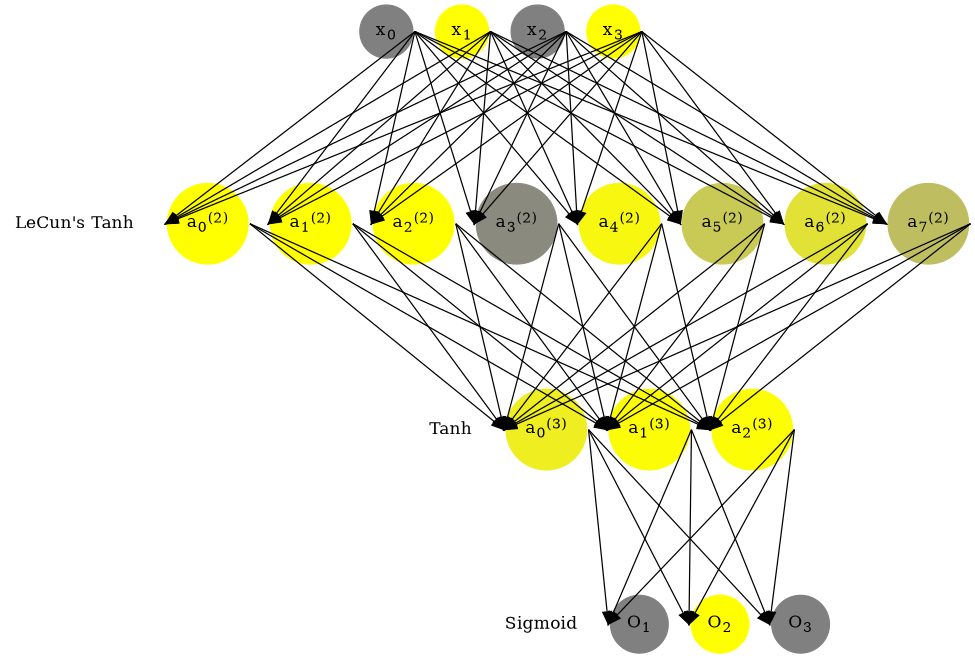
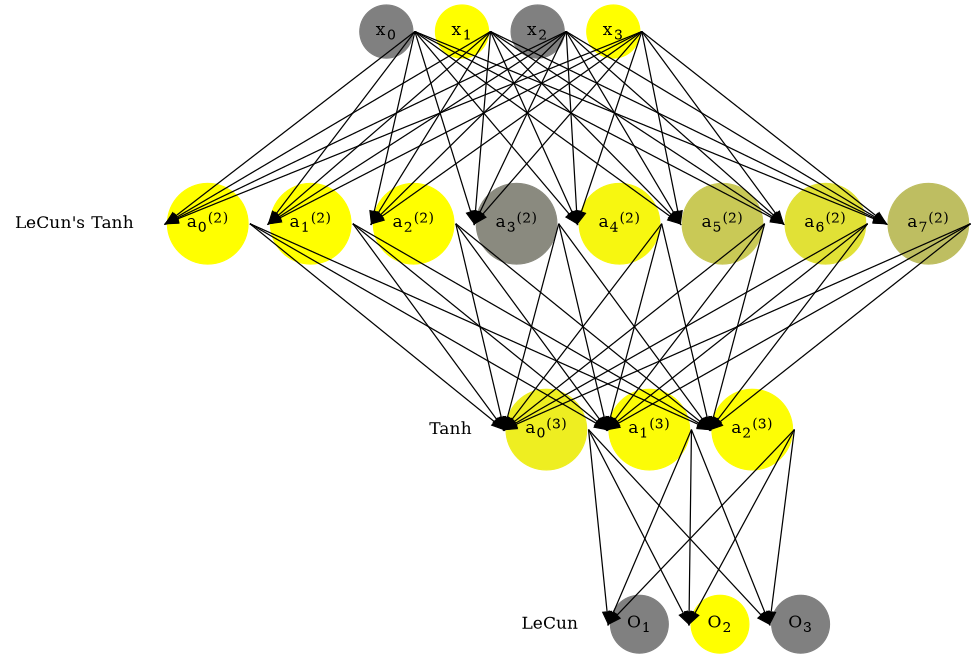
node "Sigmoid": label "Sigmoid" -> "LeCun"
